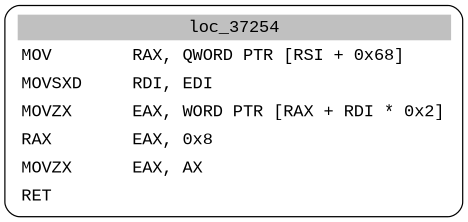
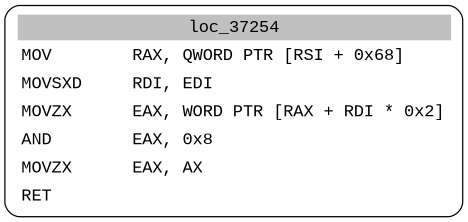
node "loc_37254": text "RAX        EAX, 0x8" -> "AND        EAX, 0x8"
